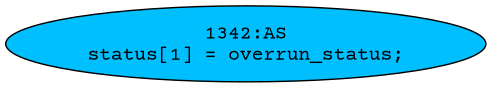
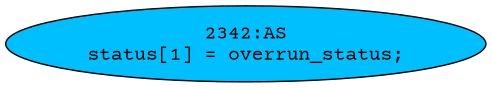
node "1342:AS status[1] = overrun_status;": label "1342:AS status[1] = overrun_status;" -> "2342:AS status[1] = overrun_status;"
